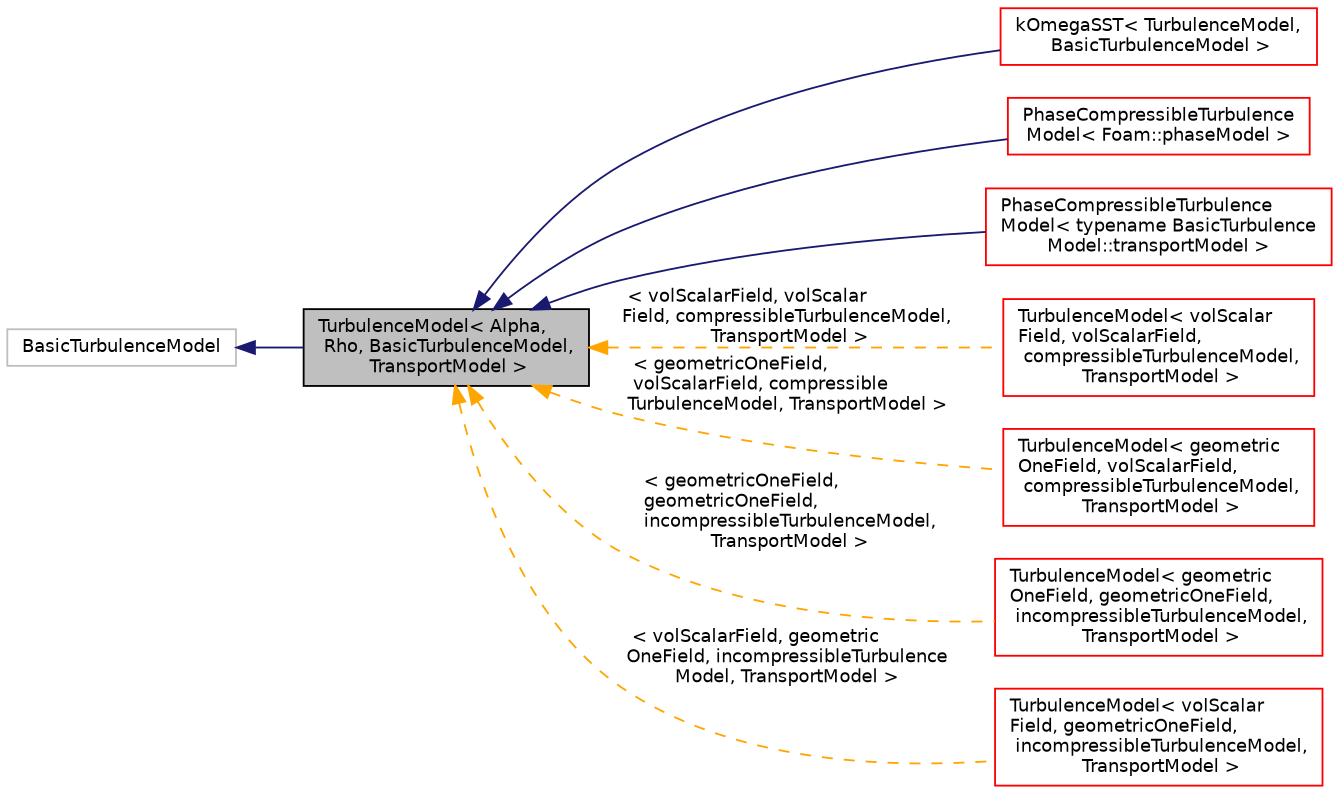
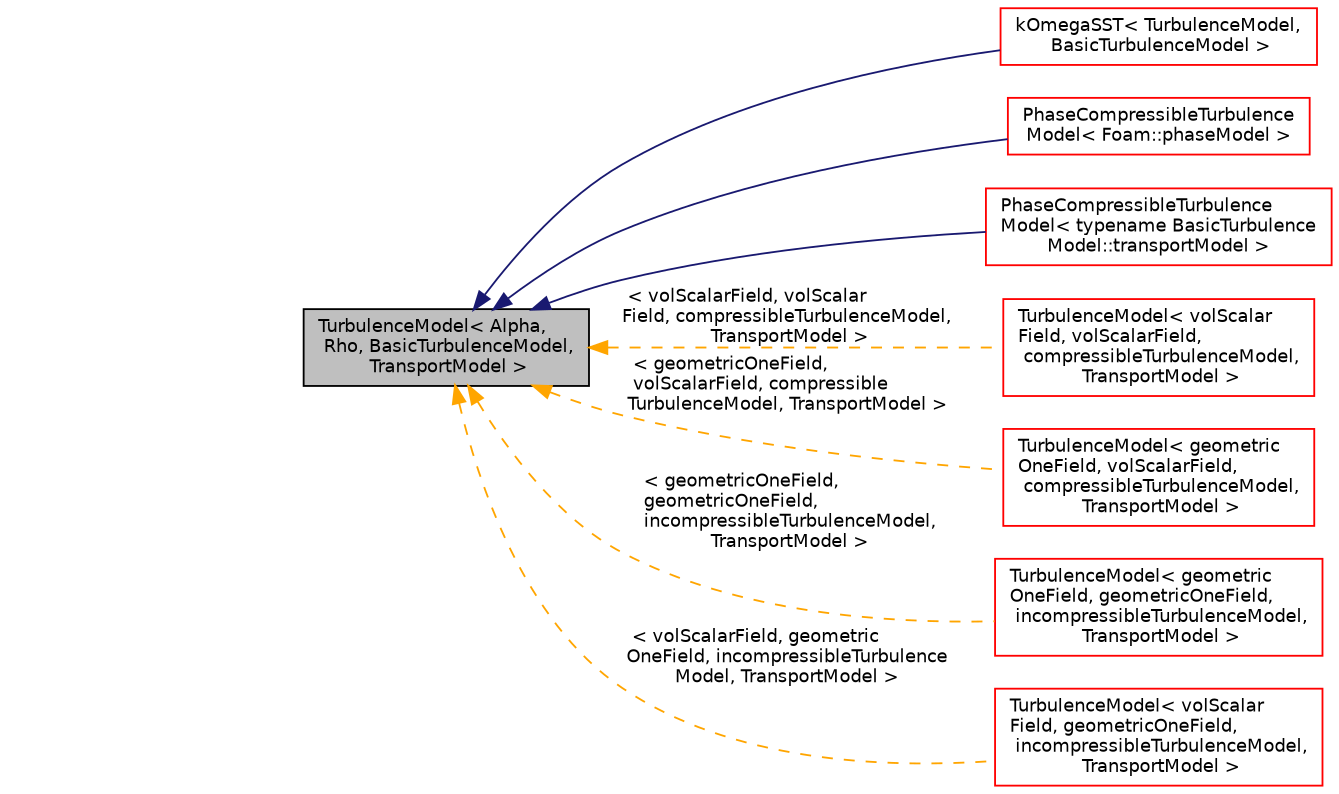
node "BasicTurbulenceModel": removed
